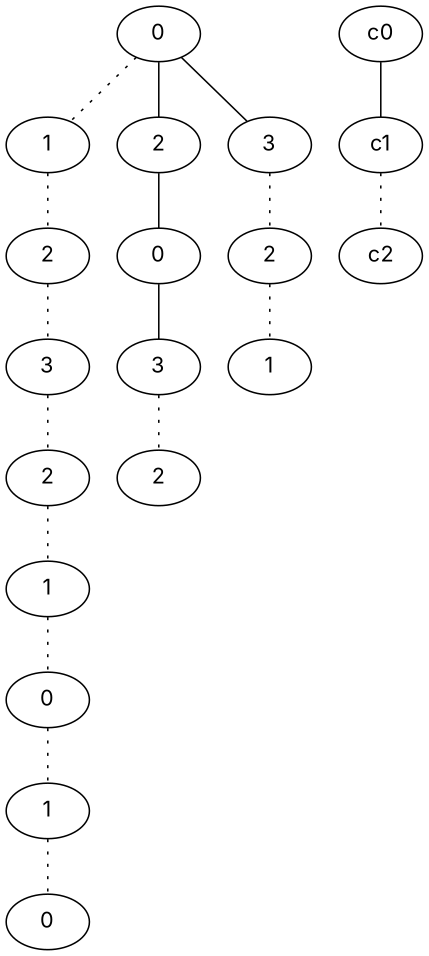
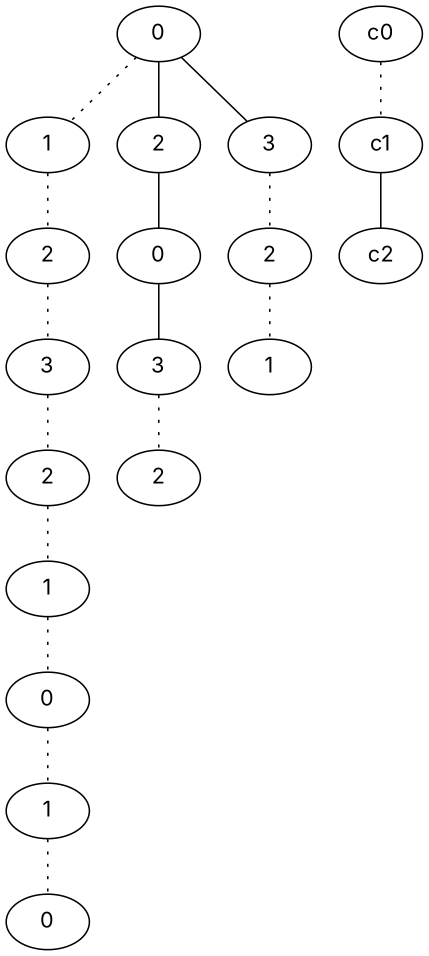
edge "c0" -- "c1": style solid -> dotted
edge "c1" -- "c2": style dotted -> solid
